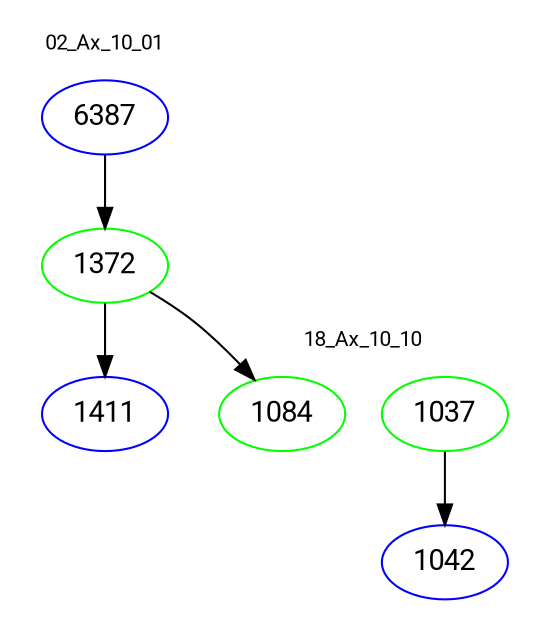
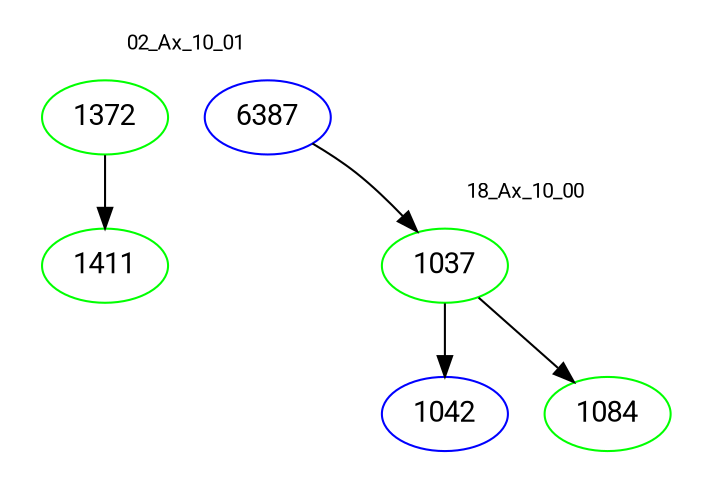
edge "6387" -> "1372": now "6387" -> "1037"
edge "1372" -> "1084": now "1037" -> "1084"
cluster "18_Ax_10_10": label "18_Ax_10_10" -> "18_Ax_10_00"
node "1411": color blue -> green
